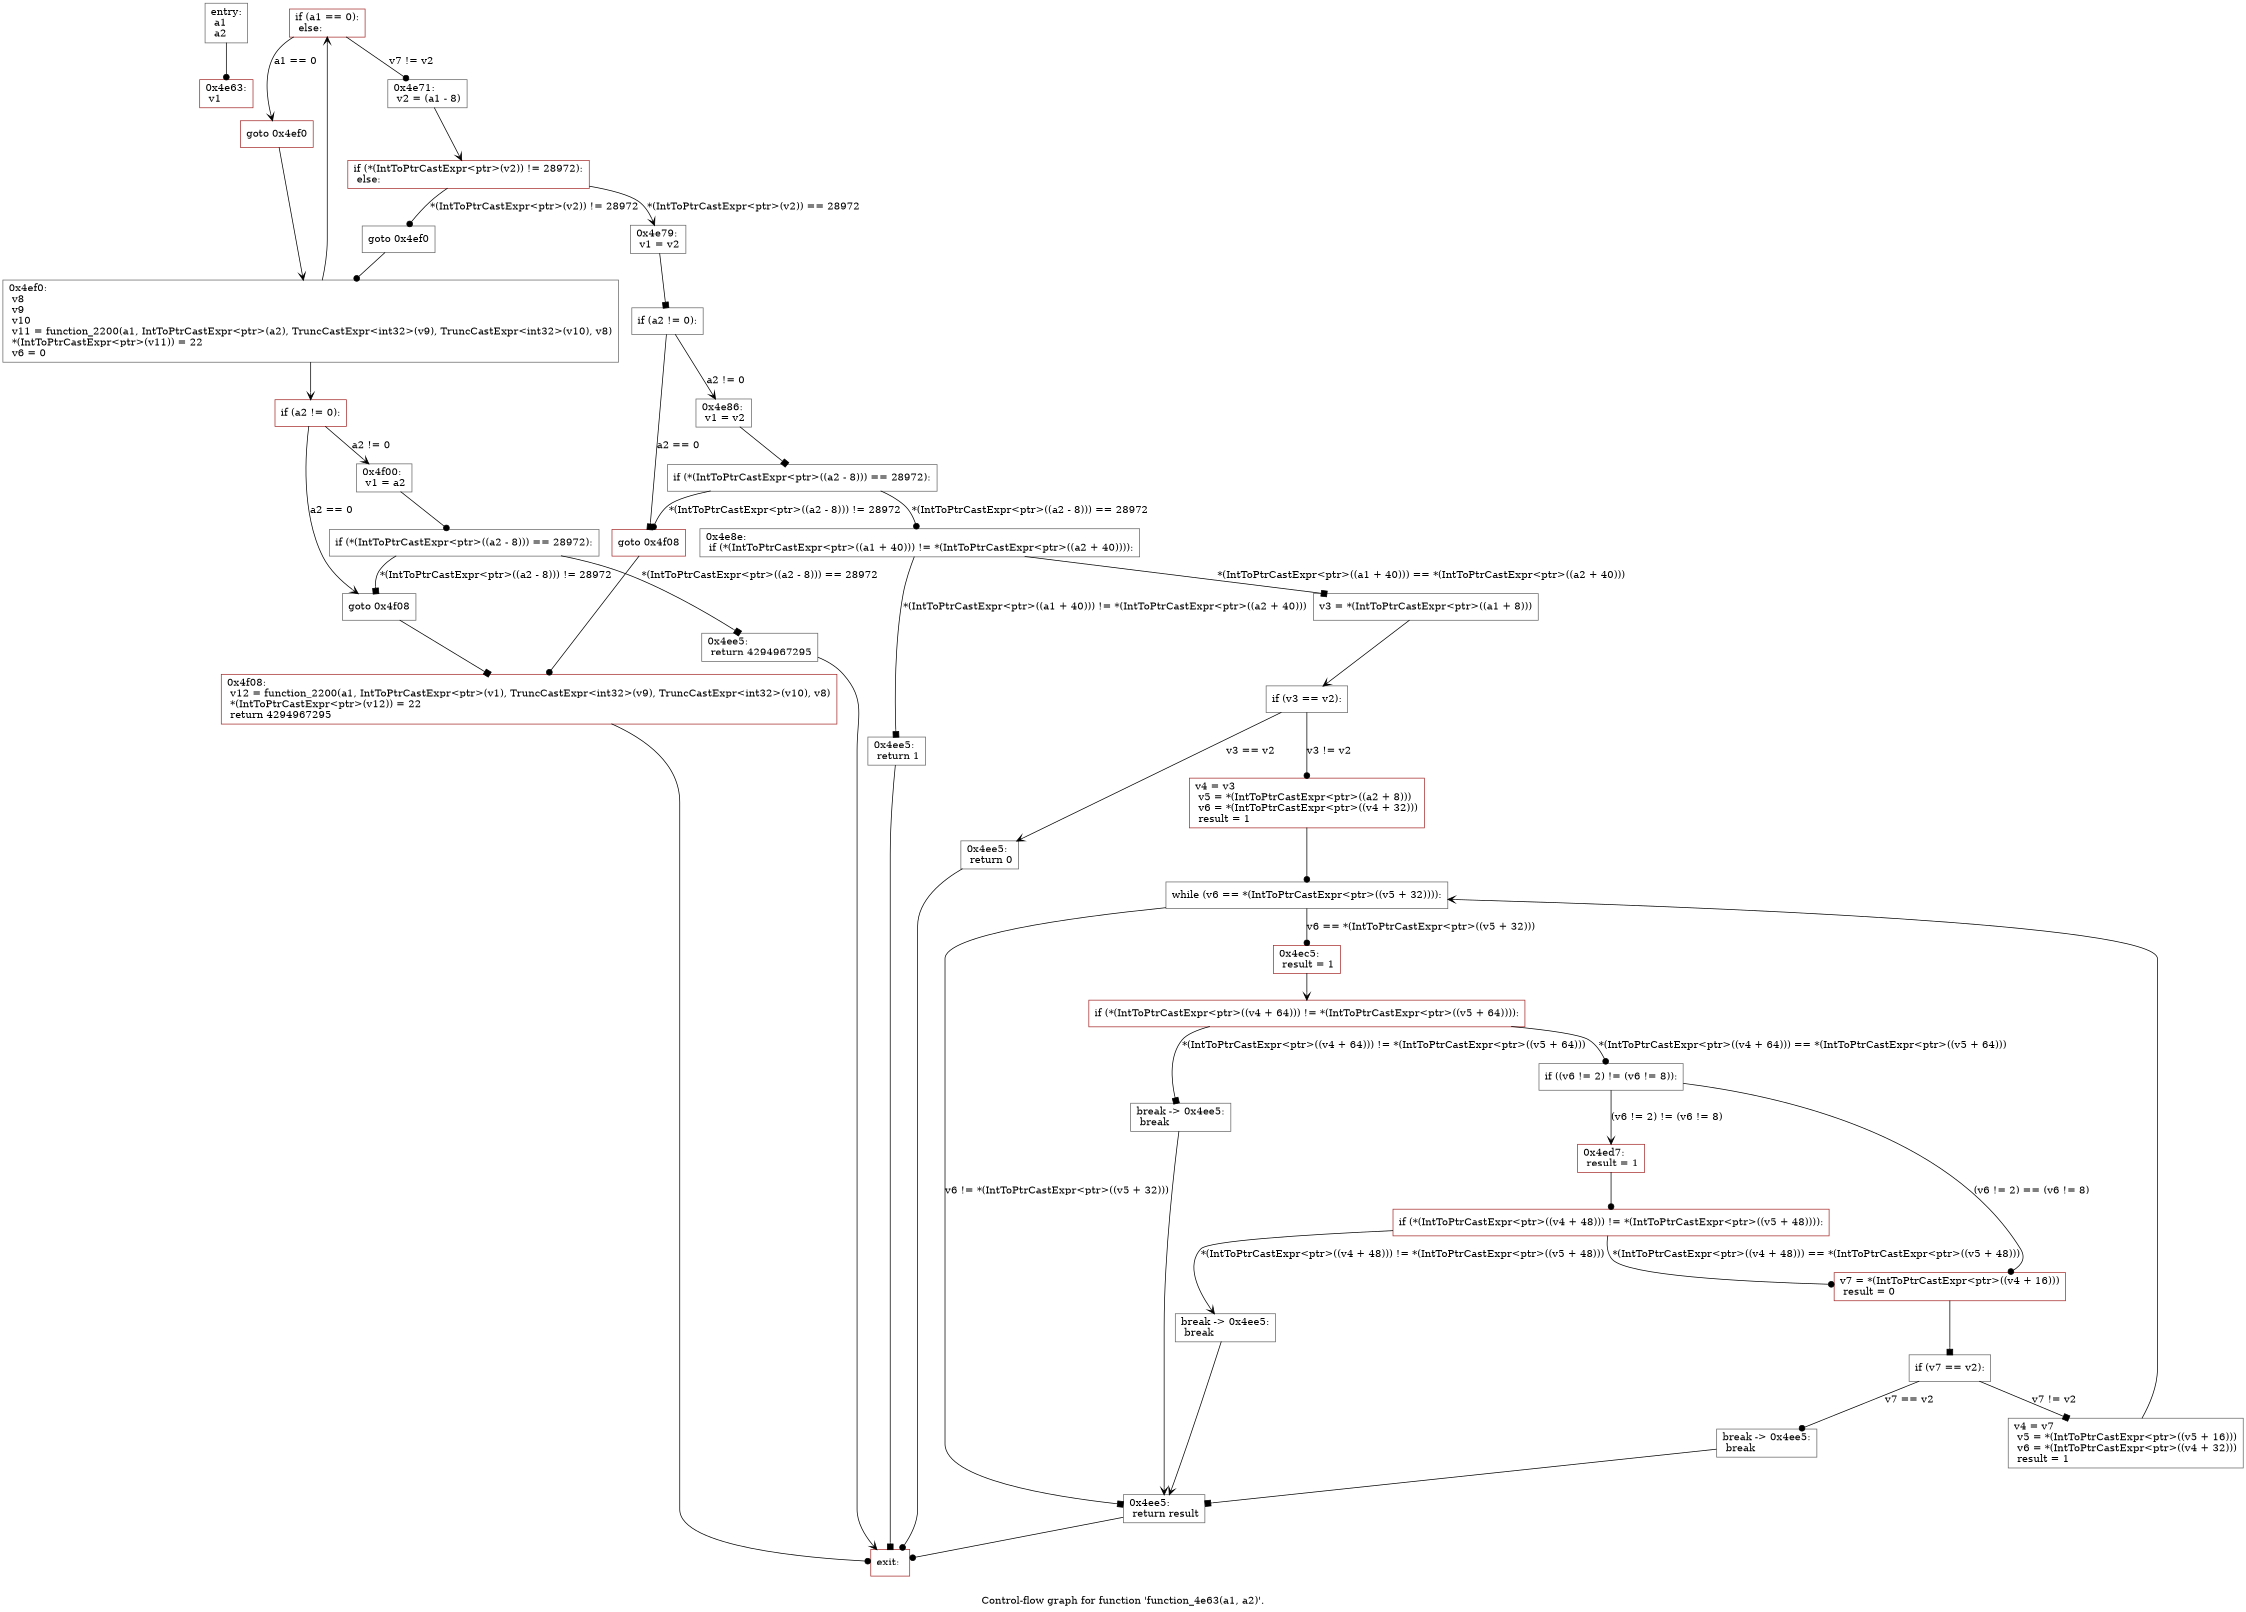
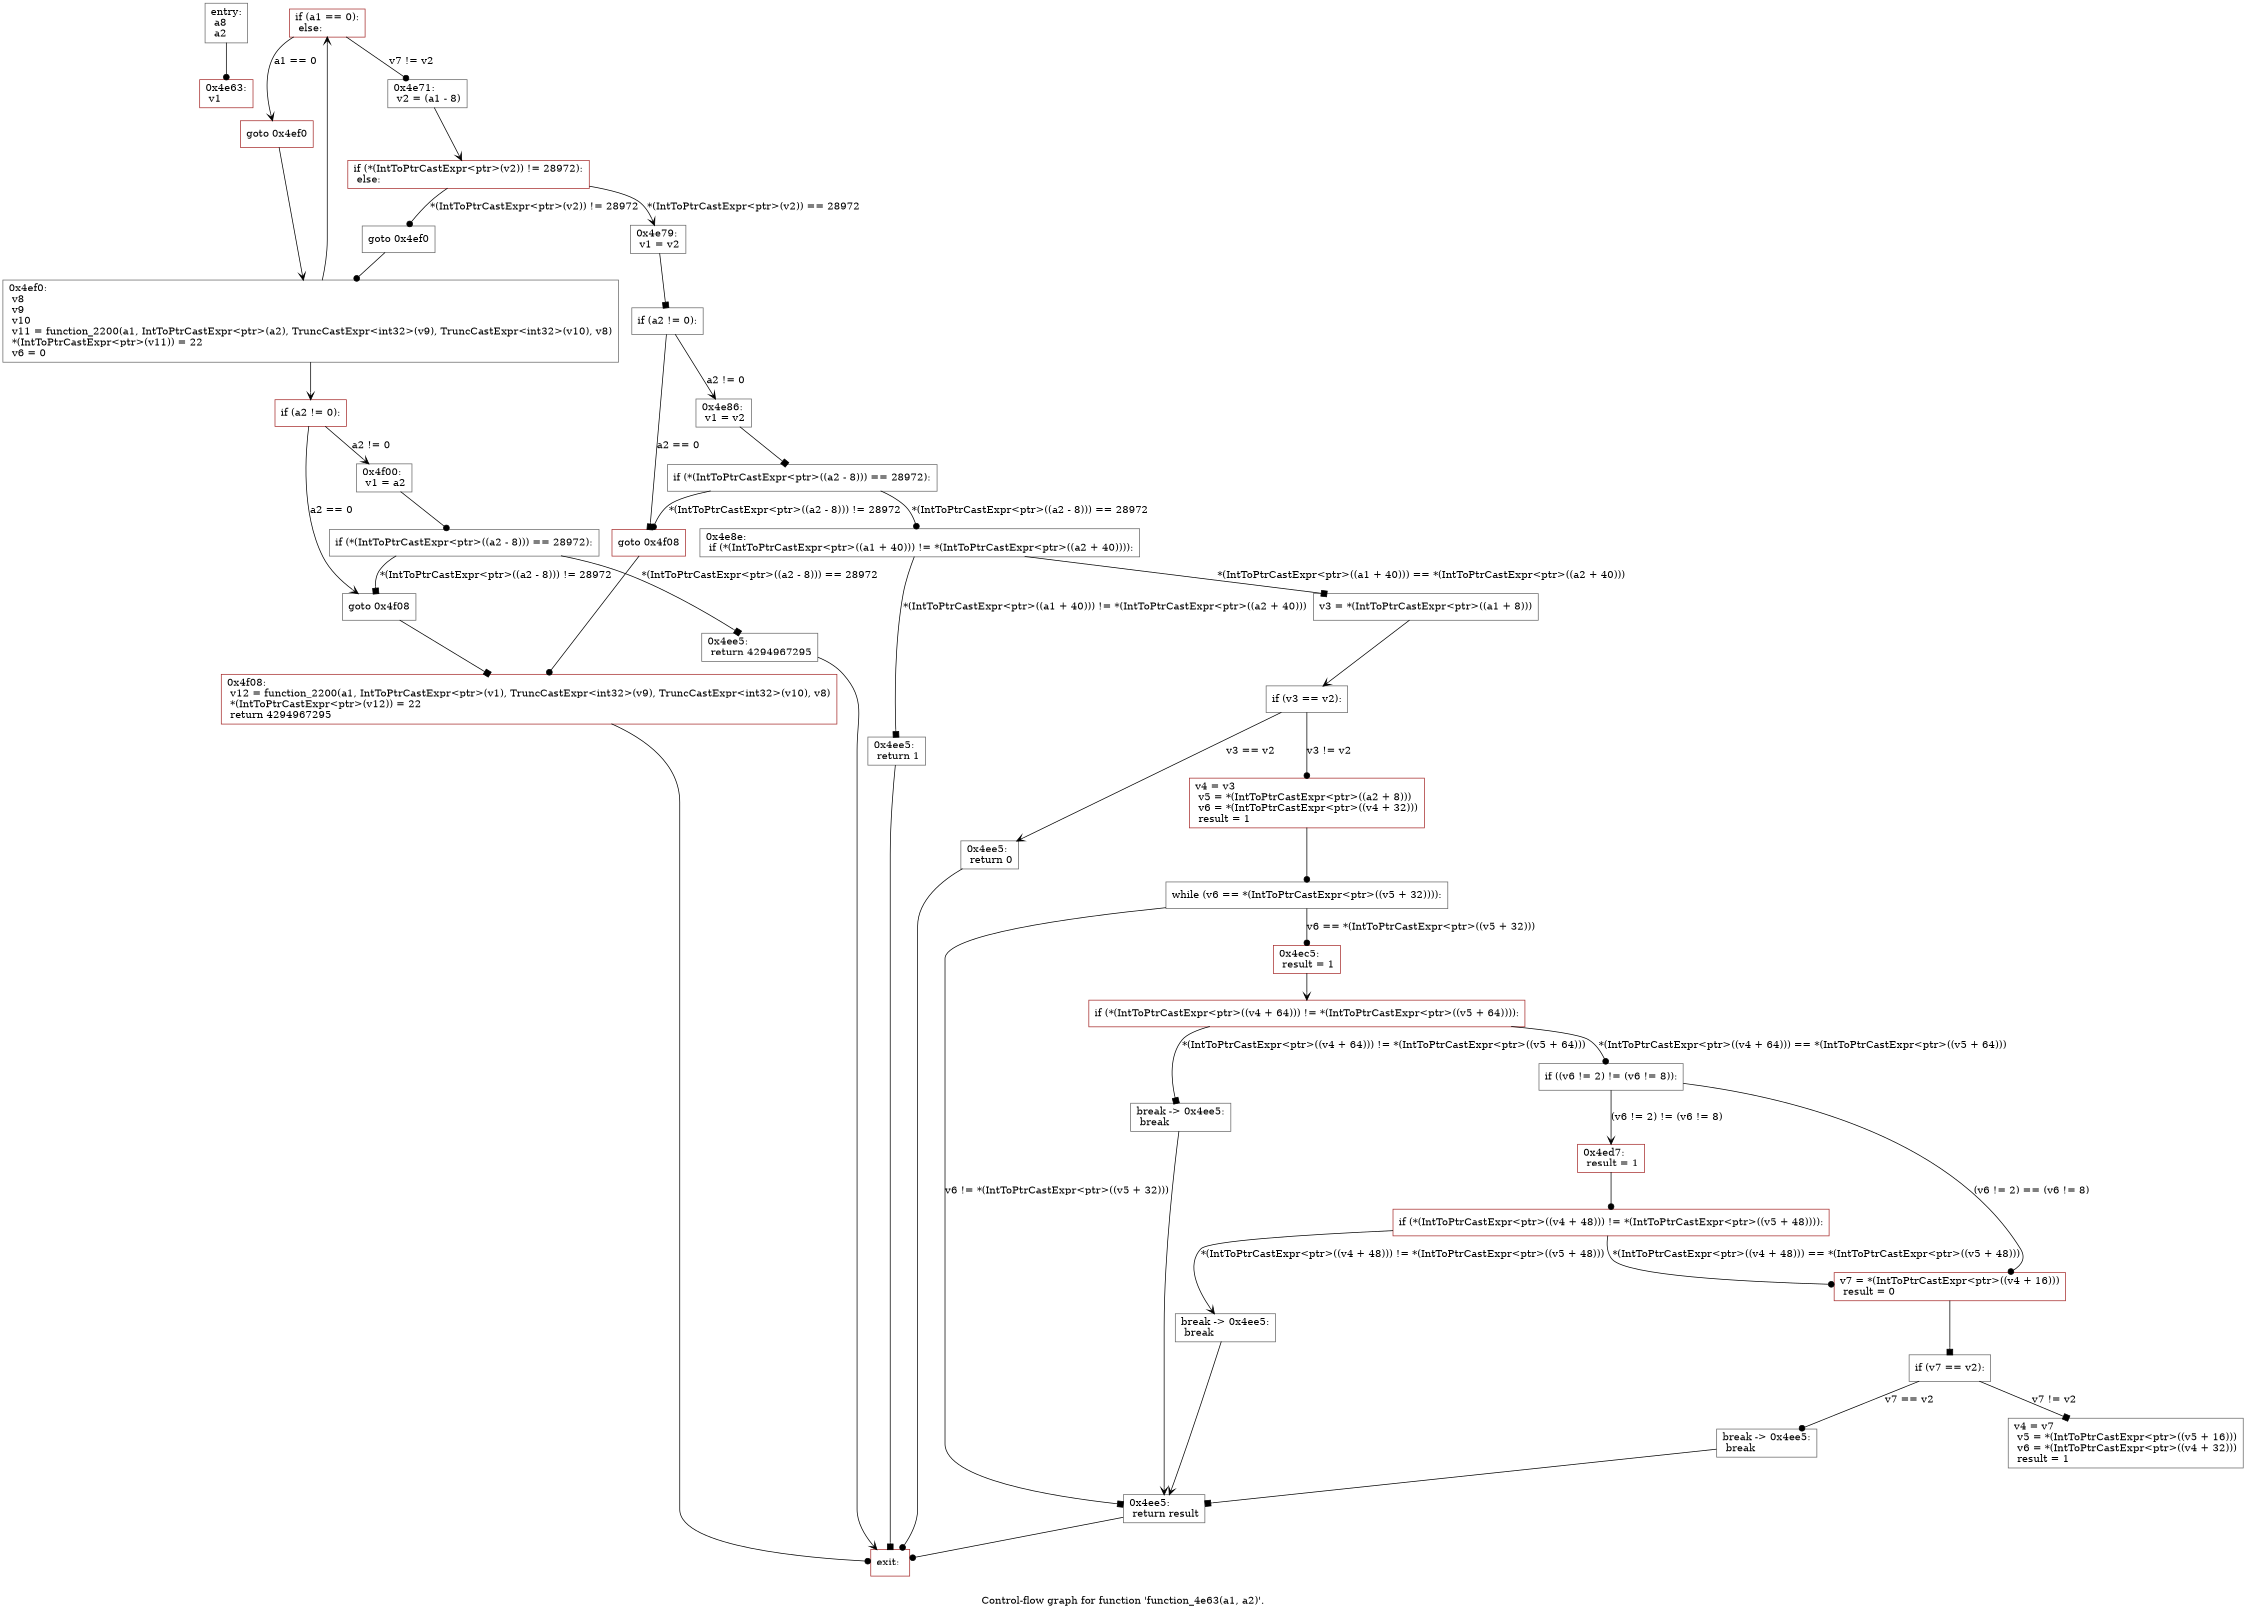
node "entry:": text "a1" -> "a8"
edge "v4 = v7" -> "while (v6 == *(IntToPtrCastExpr<ptr>((v5 + 32)))):": removed
